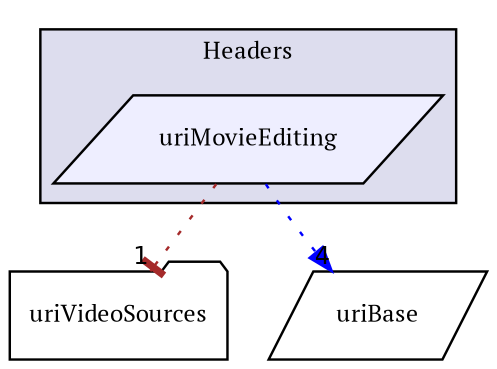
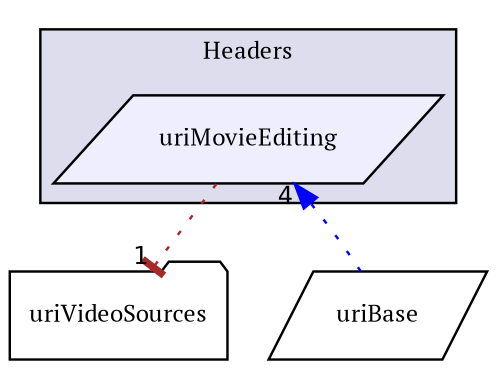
edge "uriMovieEditing" -> "uriBase": reversed
